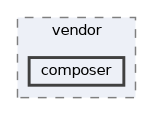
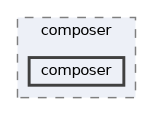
cluster "vendor": label "vendor" -> "composer"
